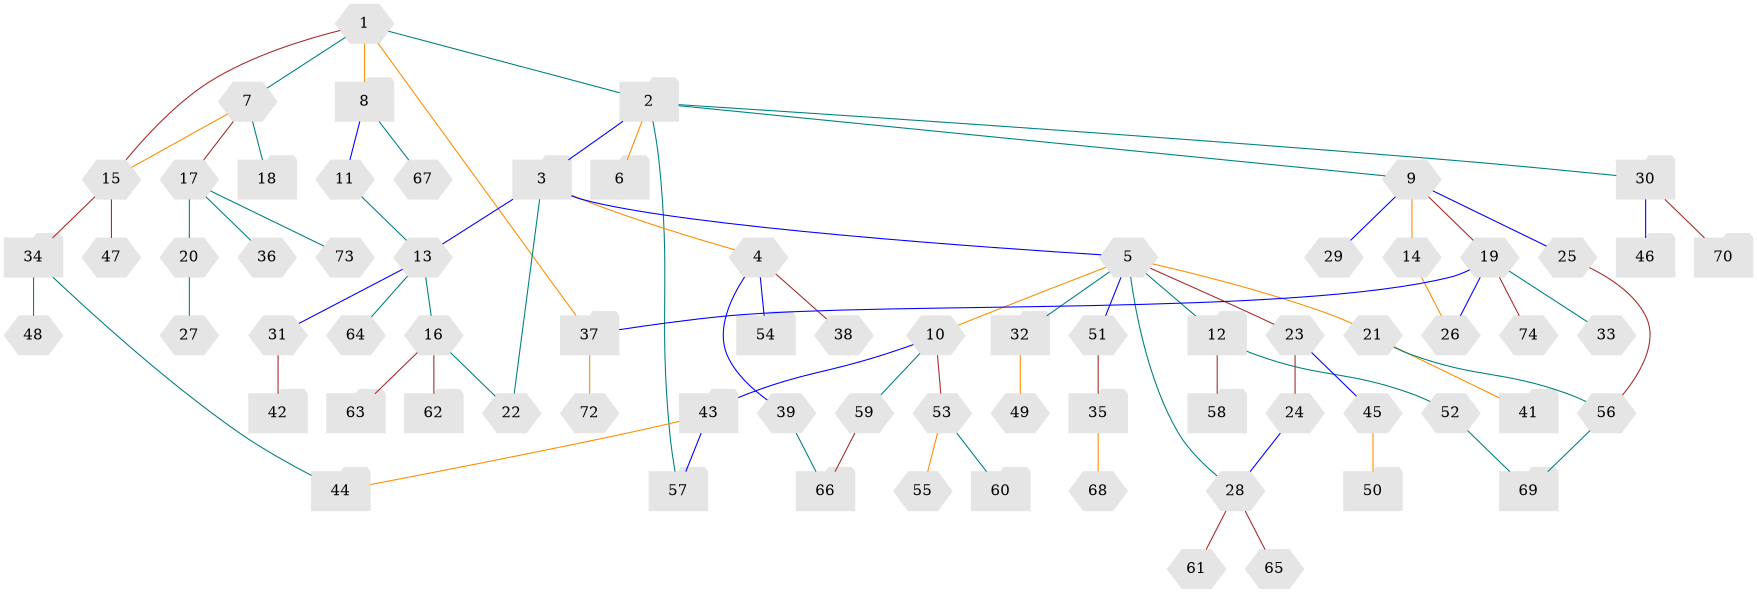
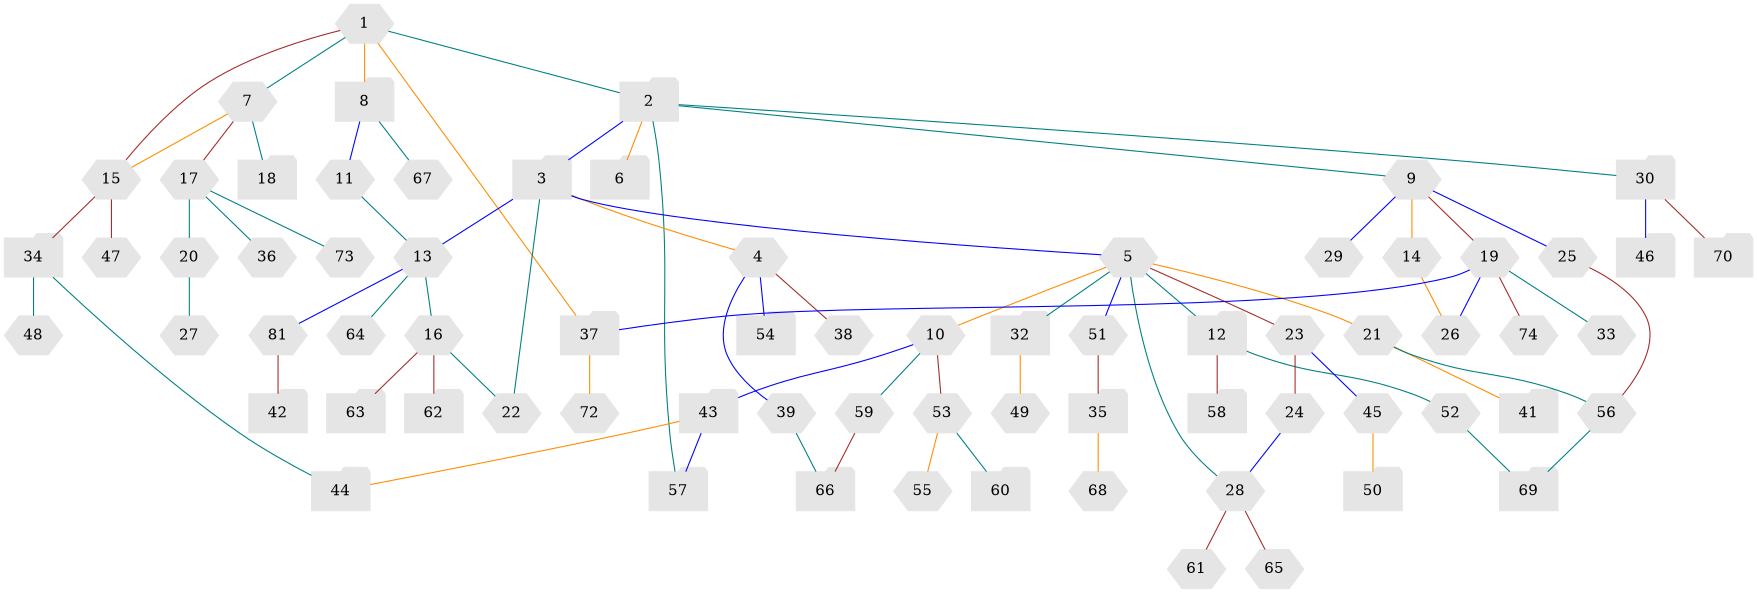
node "31": label "31" -> "81"
